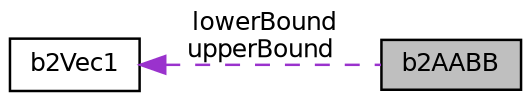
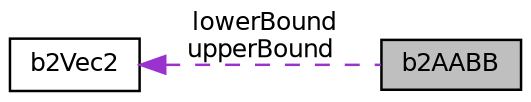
node "b2Vec1": label "b2Vec1" -> "b2Vec2"
